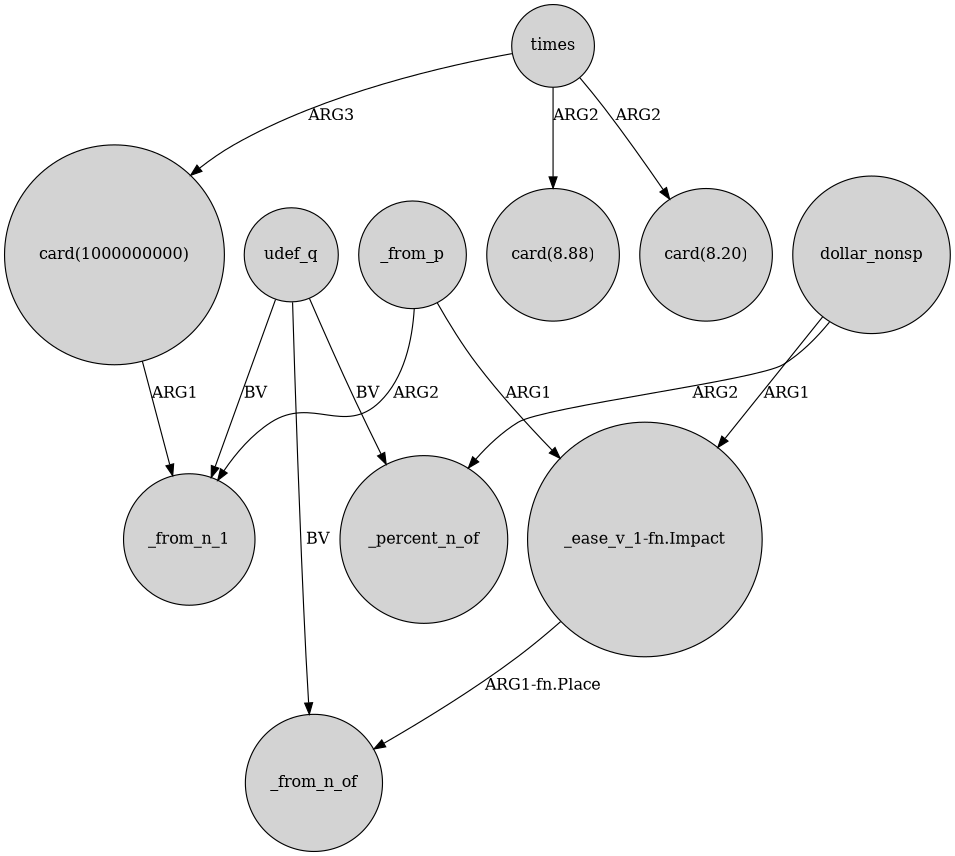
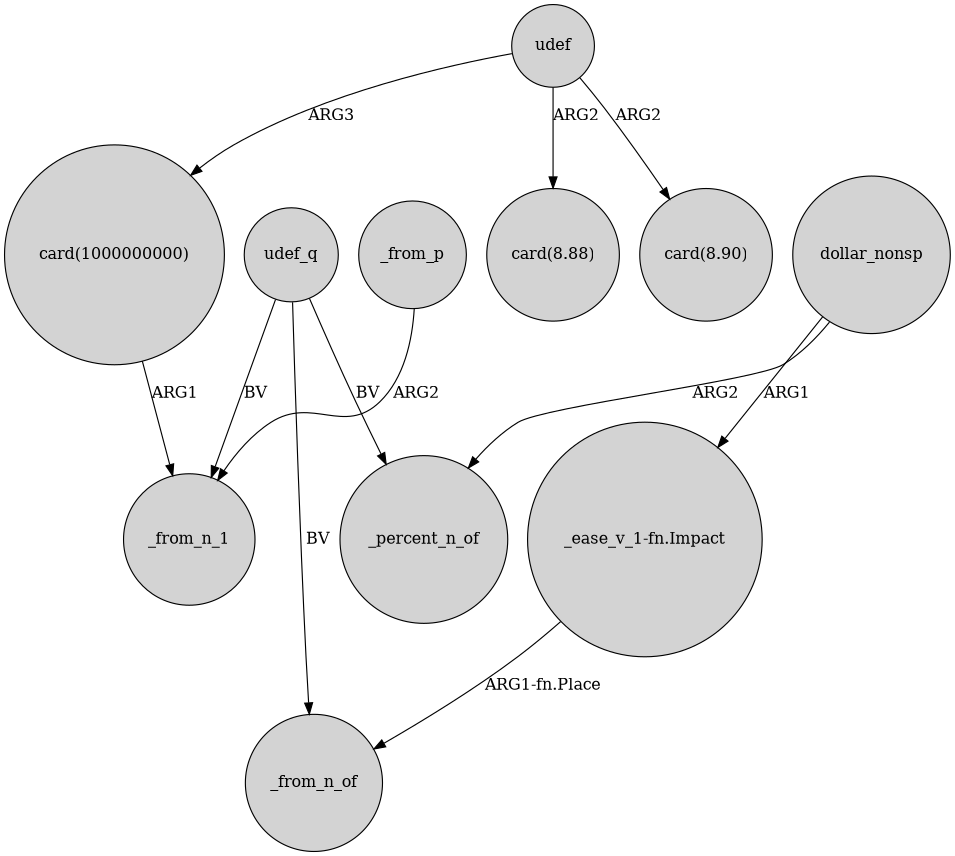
node "times": label "times" -> "udef"
node "card(8.20)": label "card(8.20)" -> "card(8.90)"
edge "_from_p" -> "_ease_v_1-fn.Impact": removed, label "ARG1"
